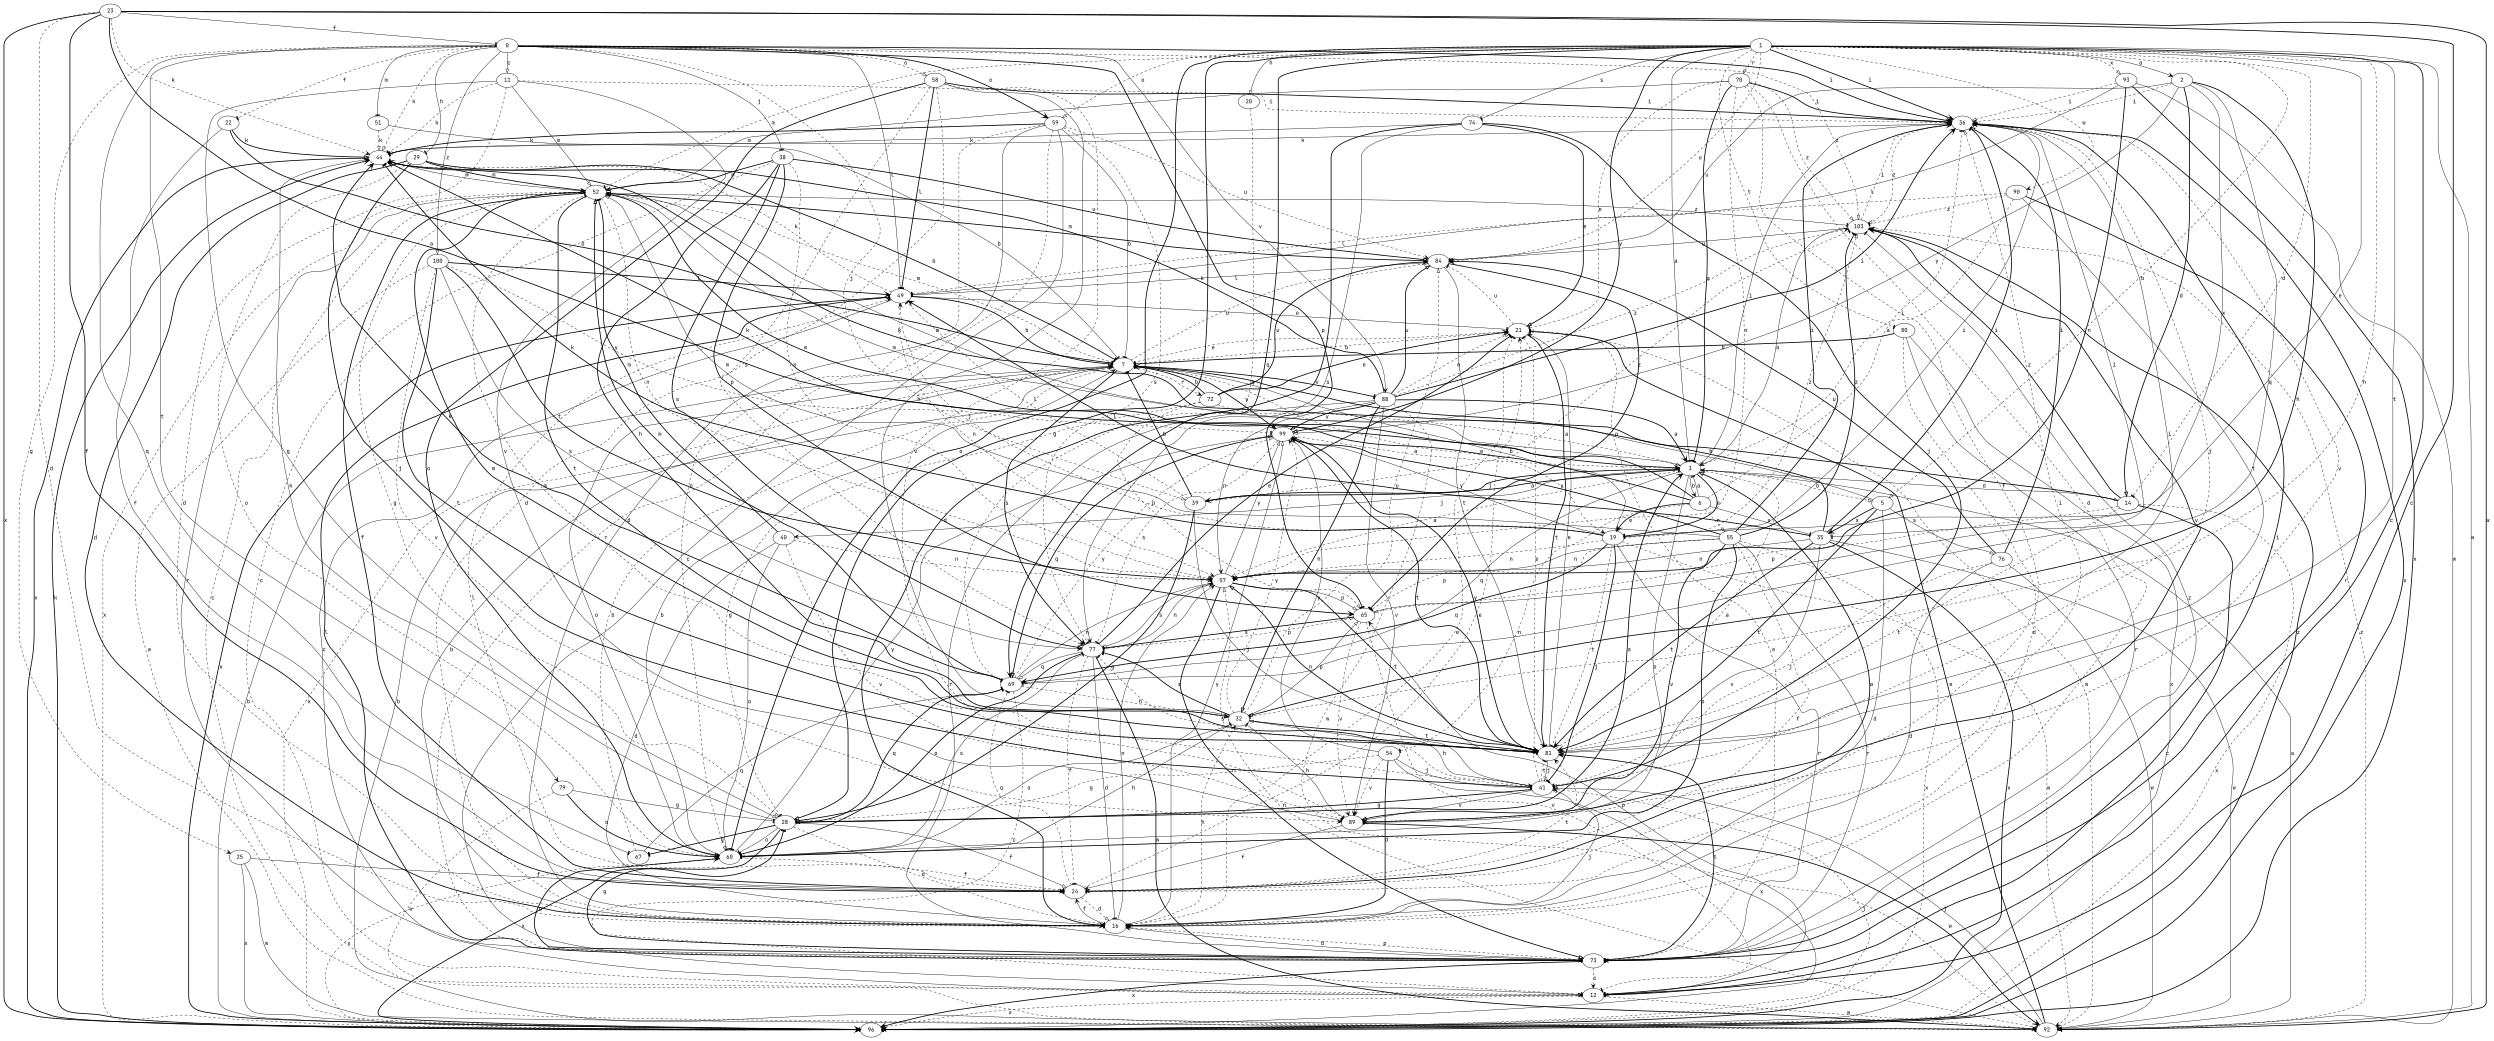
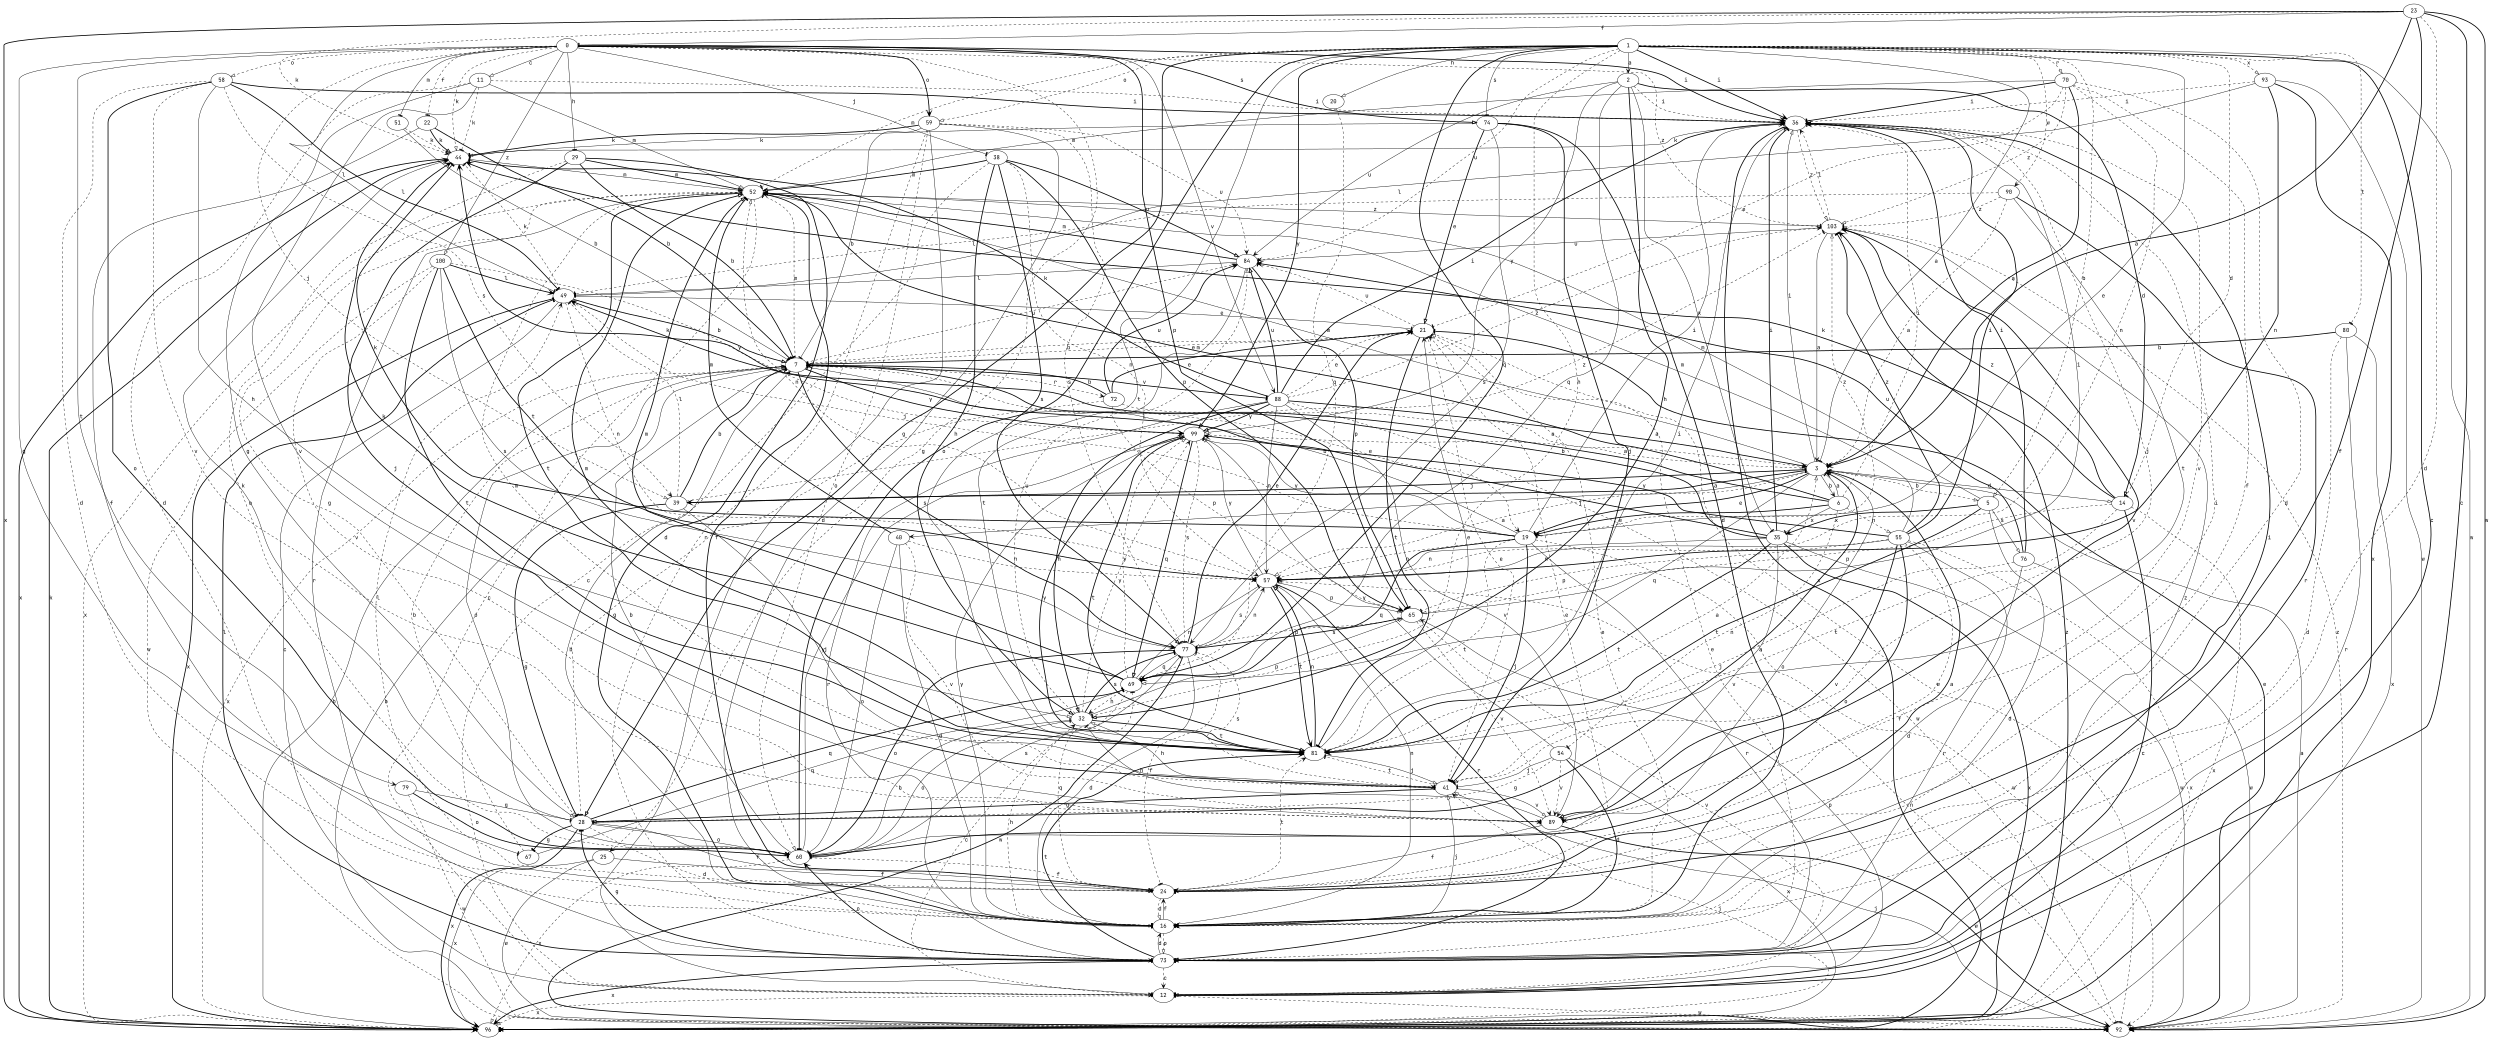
edge "0" -> "74": added, label "s"
edge "100" -> "99": arrowhead tee -> vee
edge "58" -> "77": now "58" -> "39"
edge "52" -> "57": reversed
